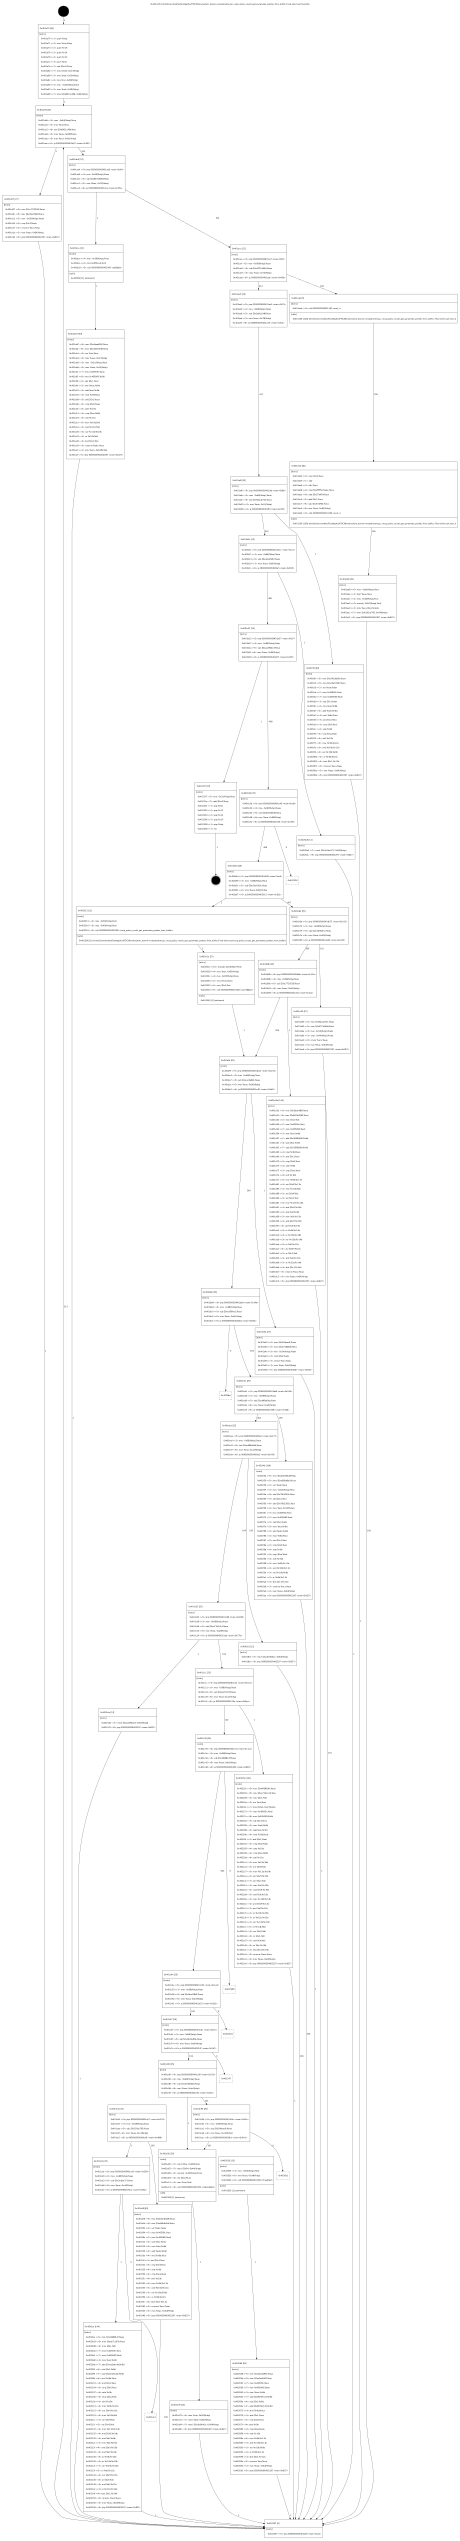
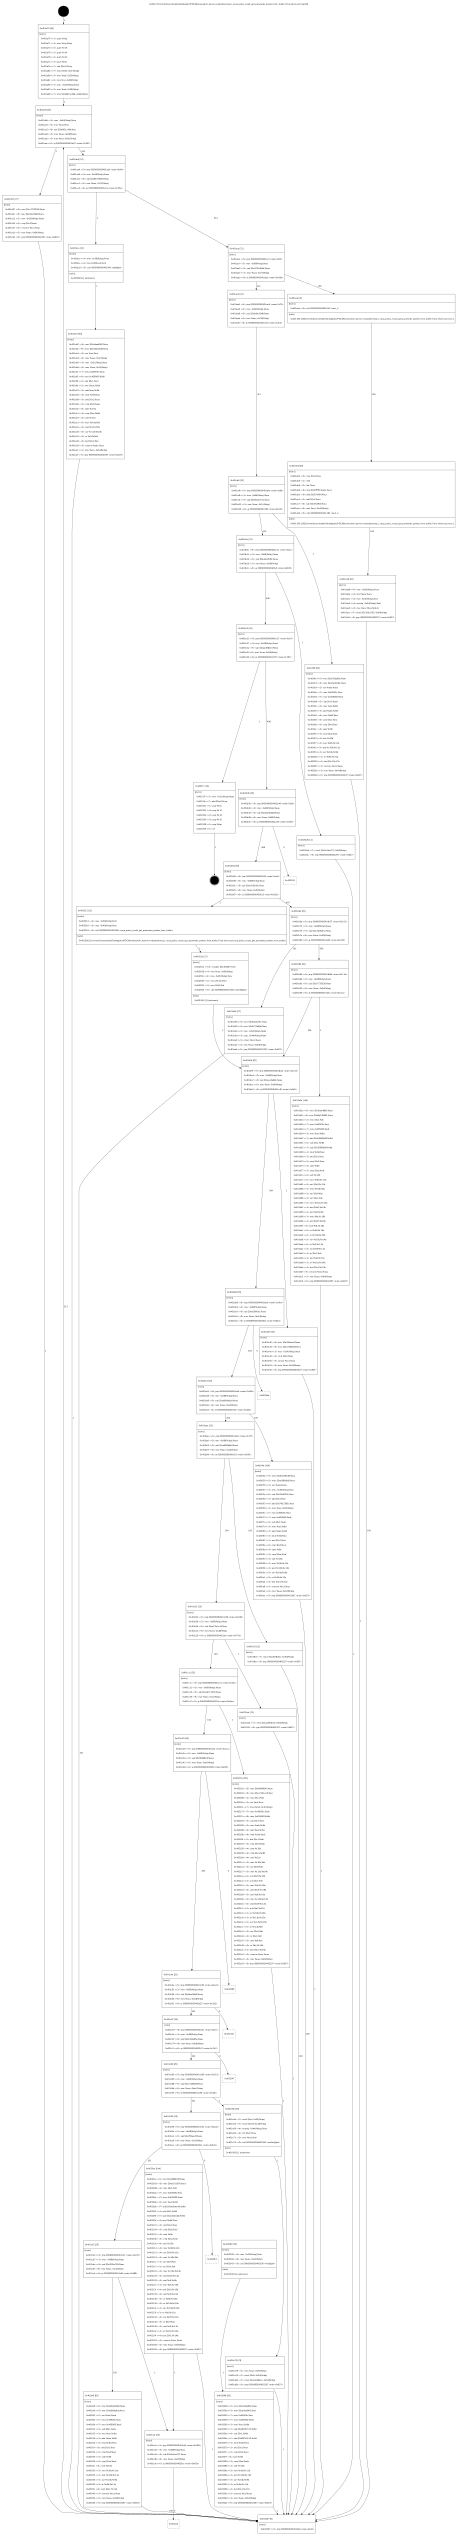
edge "0x401c99 [25]" -> "0x401e5b [30]": now "0x401c99 [25]" -> "0x401cb2 [25]"
edge "0x401ccb [25]" -> "0x4020ce [144]": reversed
